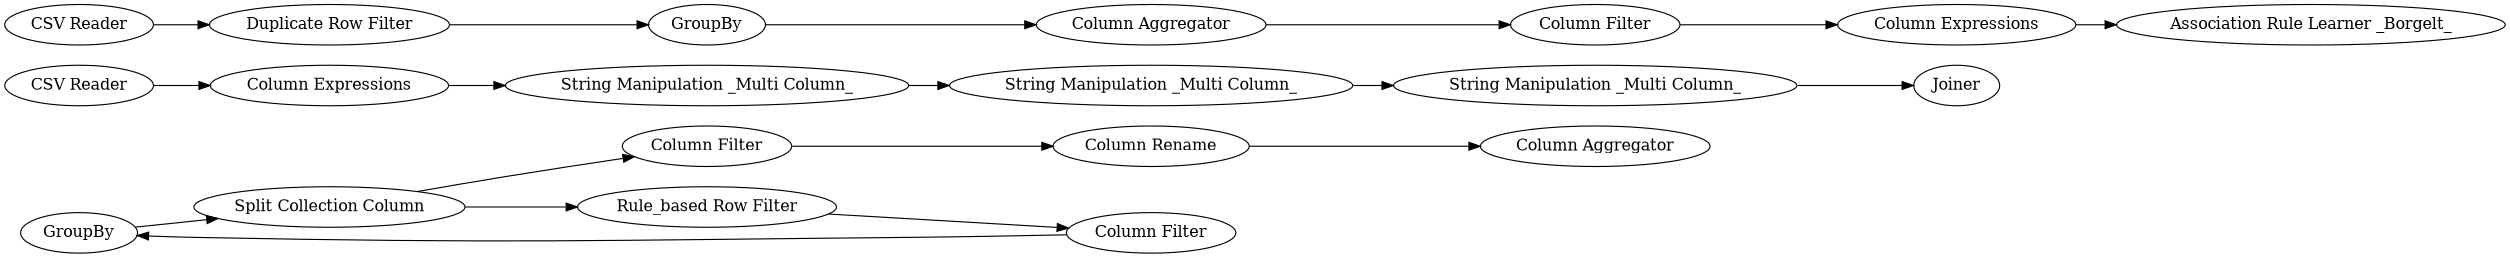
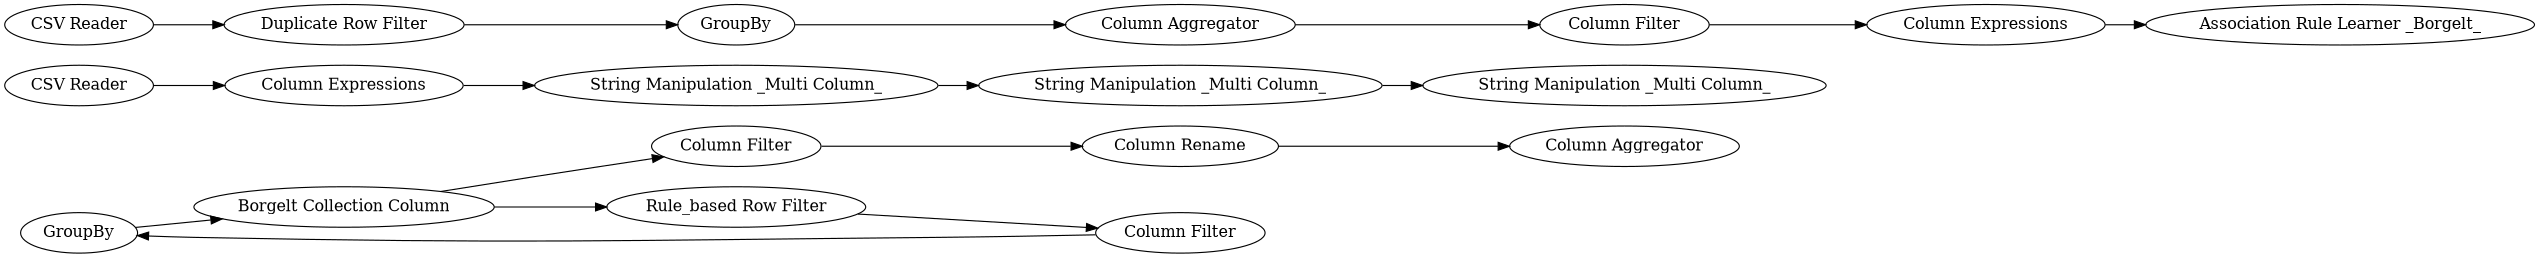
node "Joiner": removed
node "Split Collection Column": label "Split Collection Column" -> "Borgelt Collection Column"
